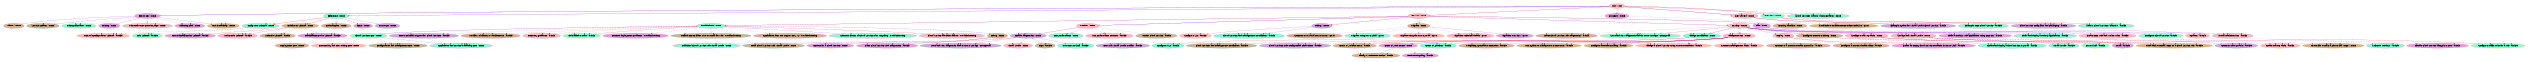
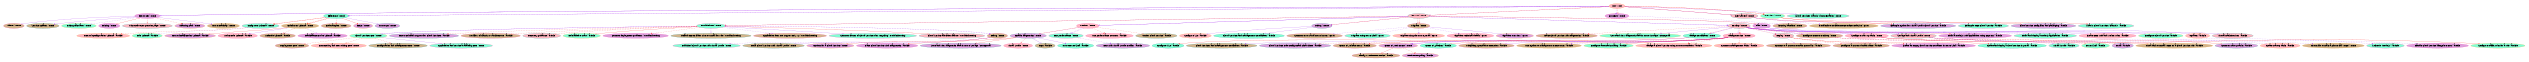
node "Configure automatic scaling | article": fillcolor tan -> aquamarine
